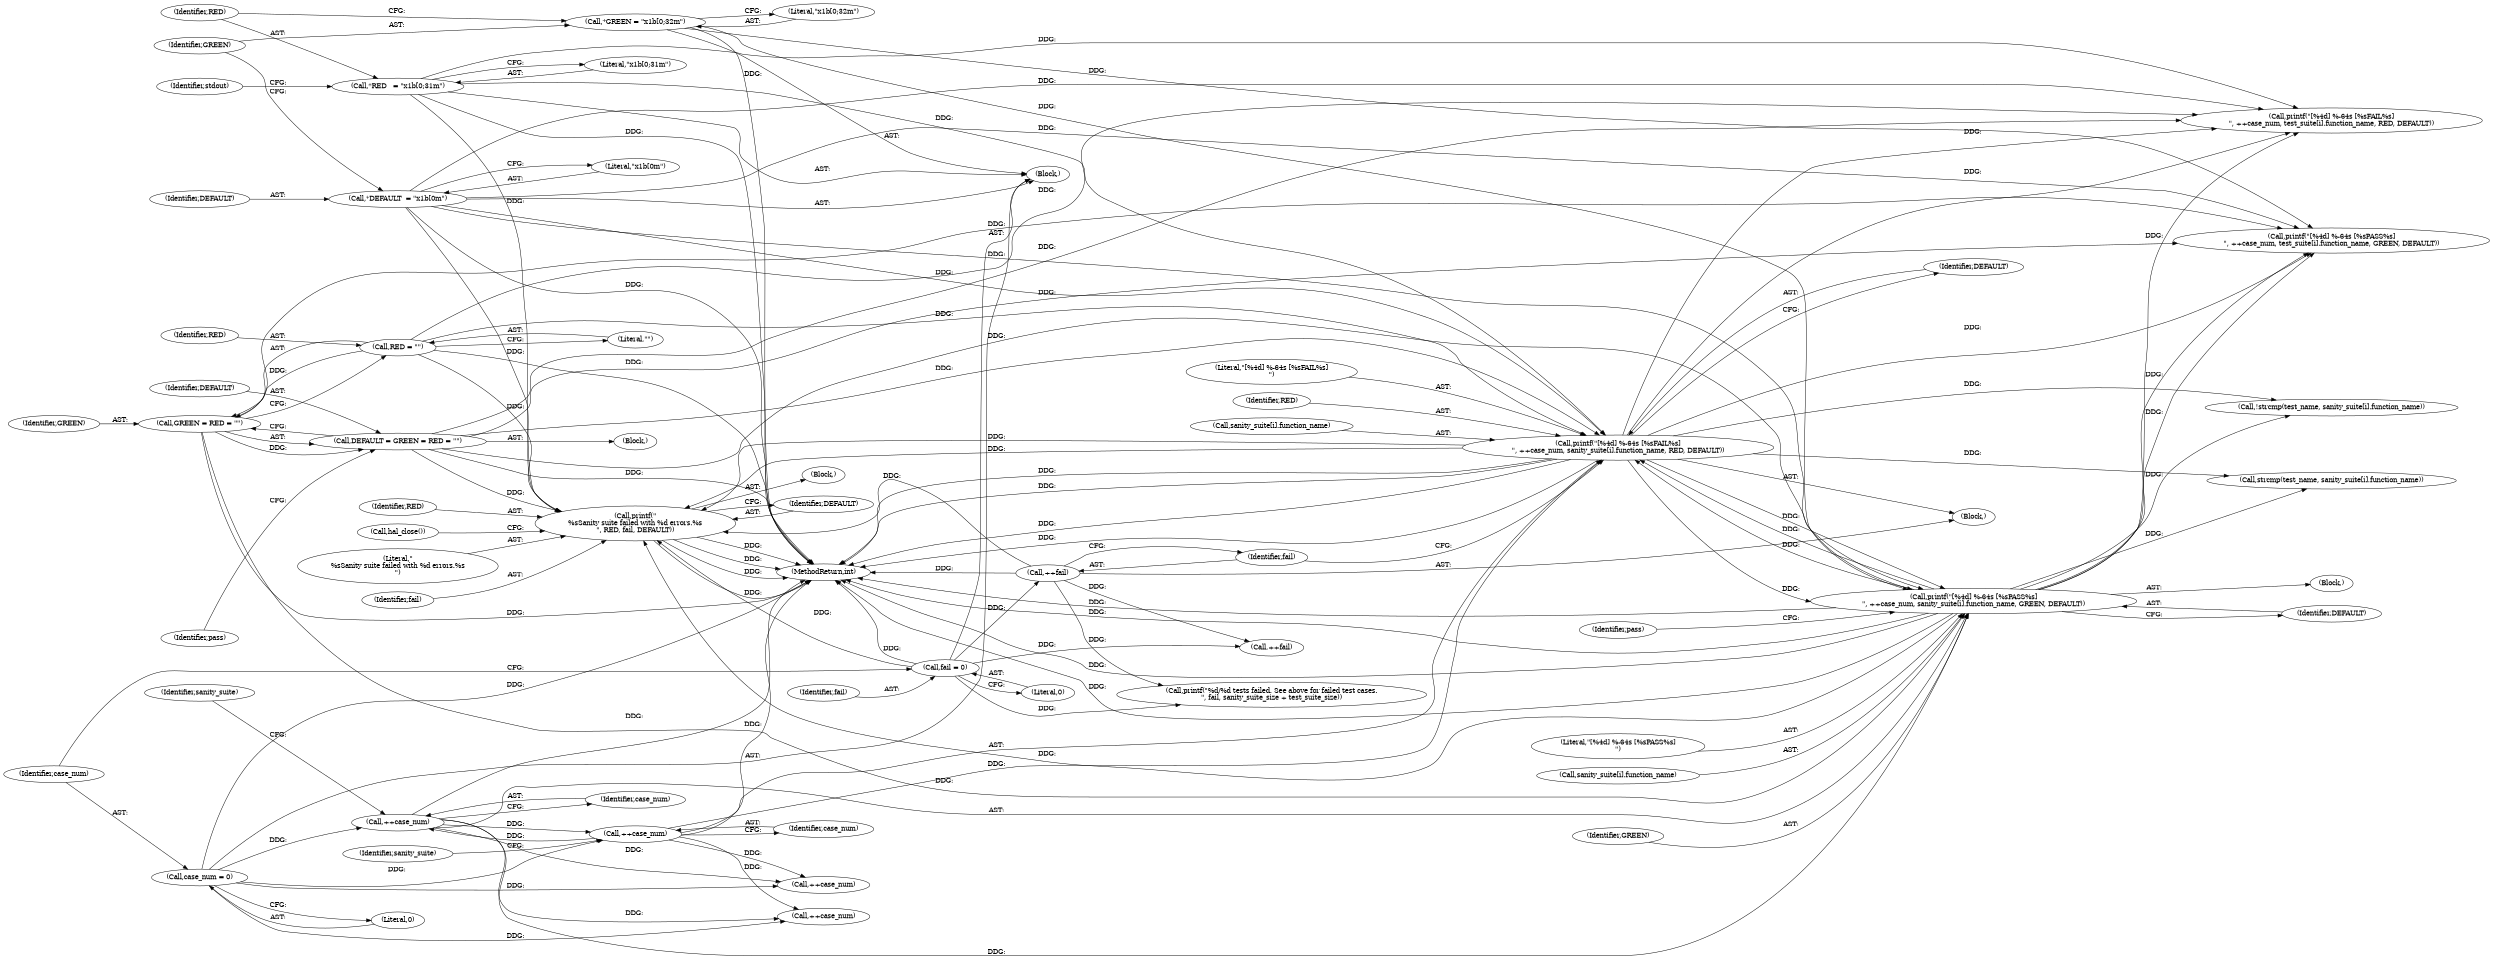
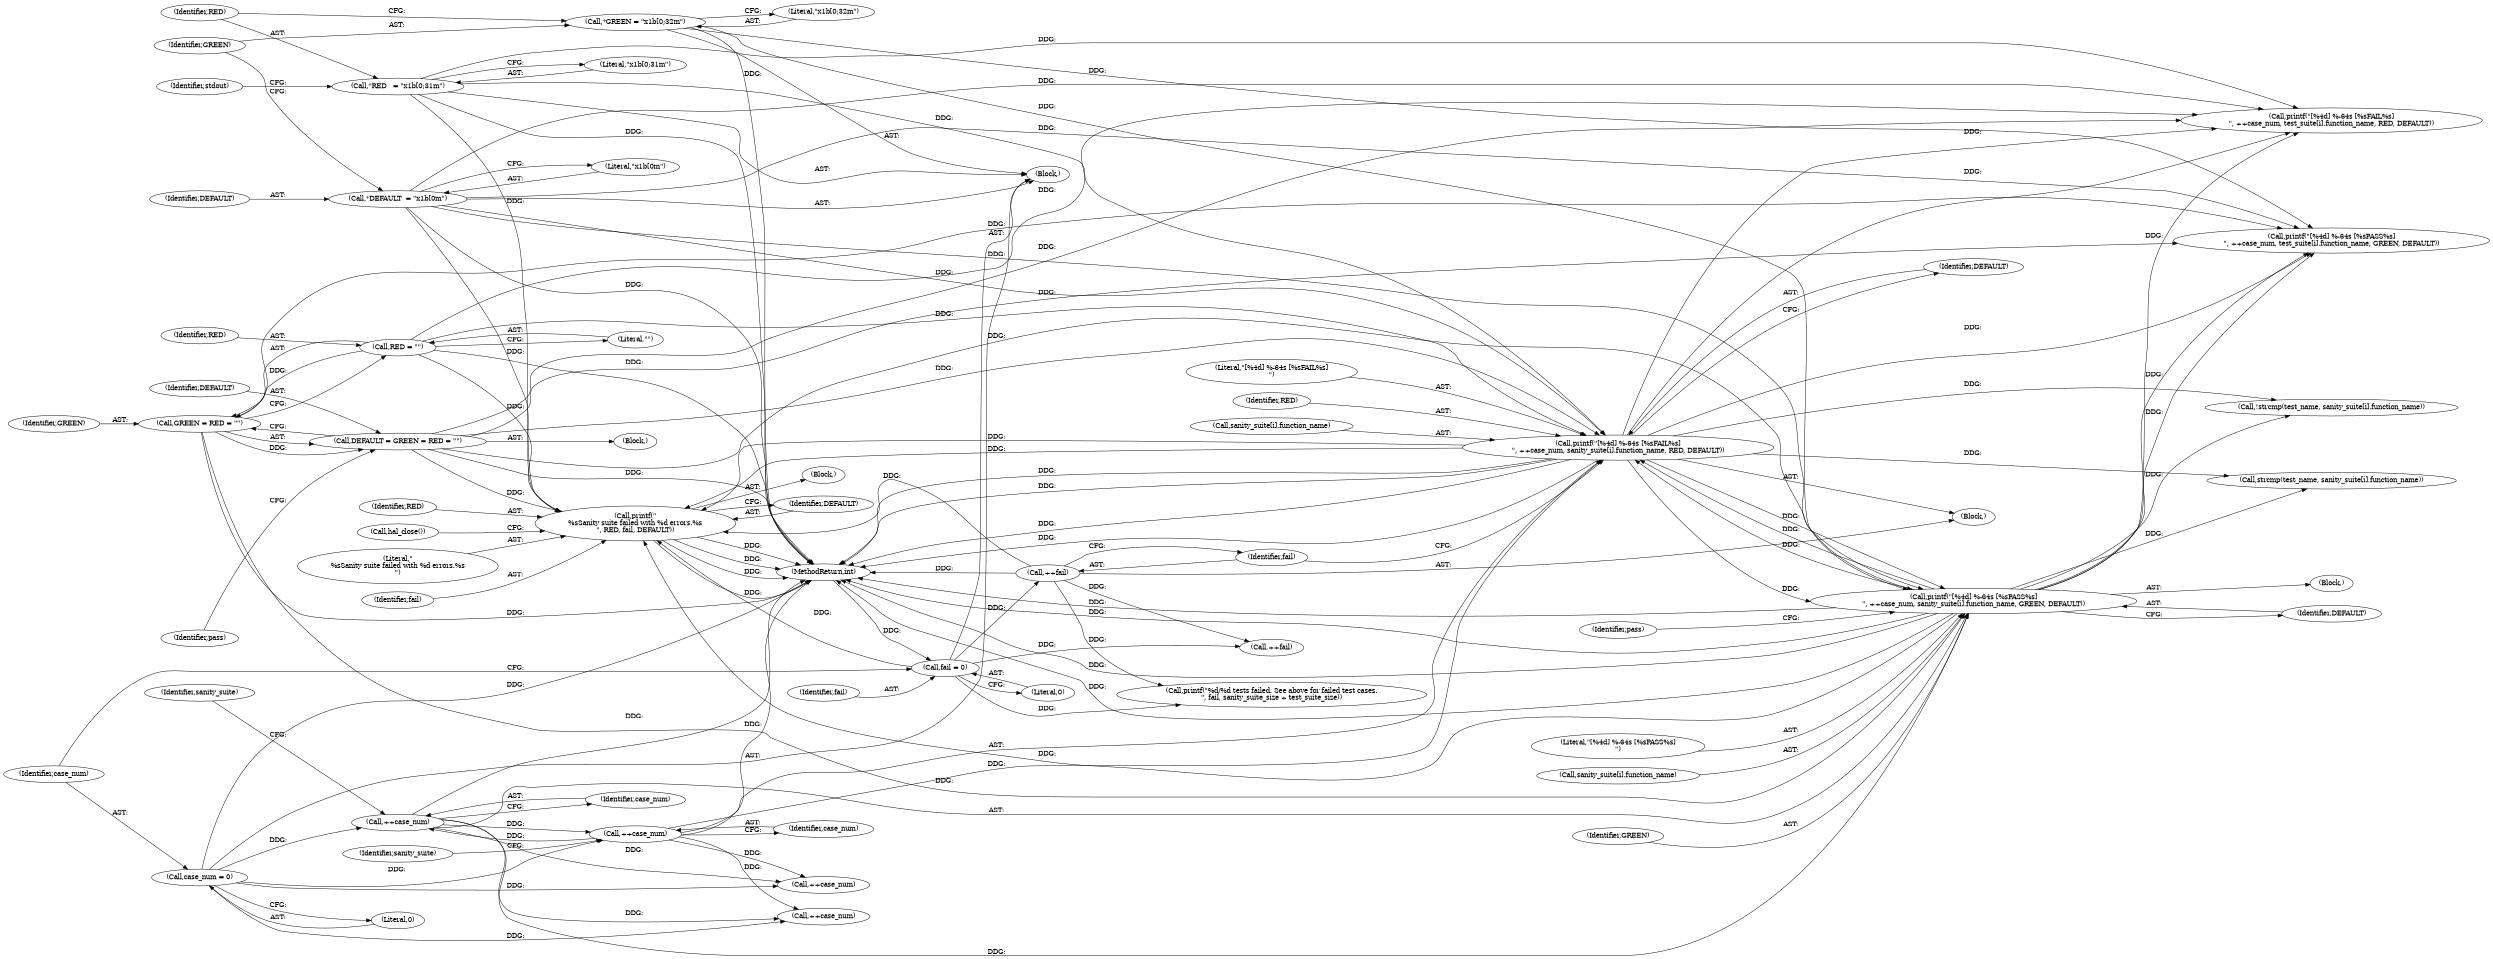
edge "(Call,fail = 0)" -> "(MethodReturn,int)": reversed
